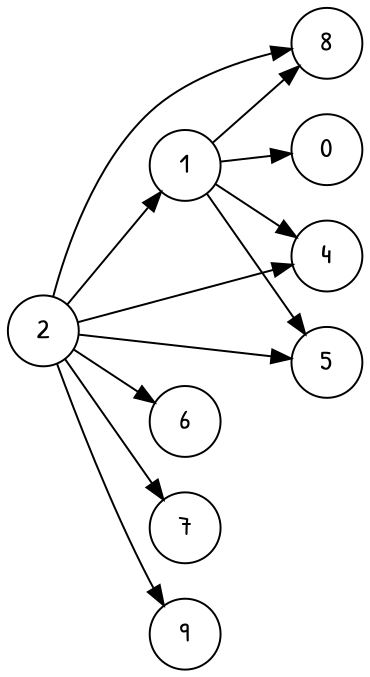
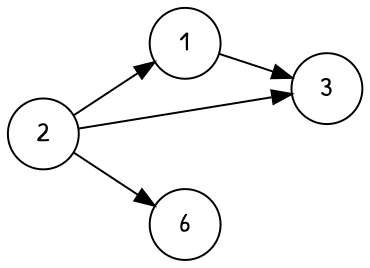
node "8": label "8" -> "3"
node "0": removed
node "4": removed
node "5": removed
node "7": removed
node "9": removed
